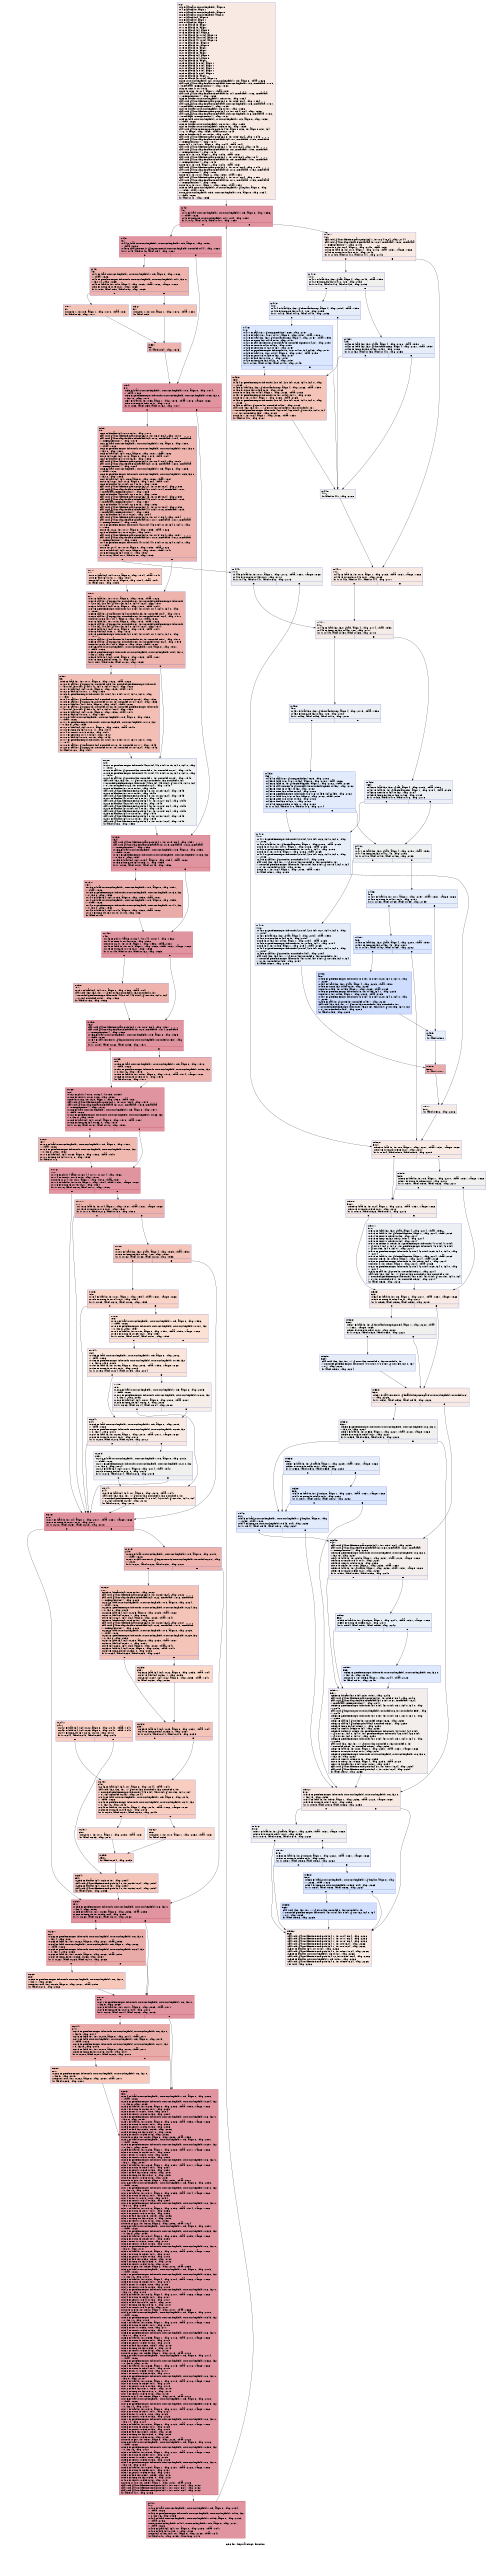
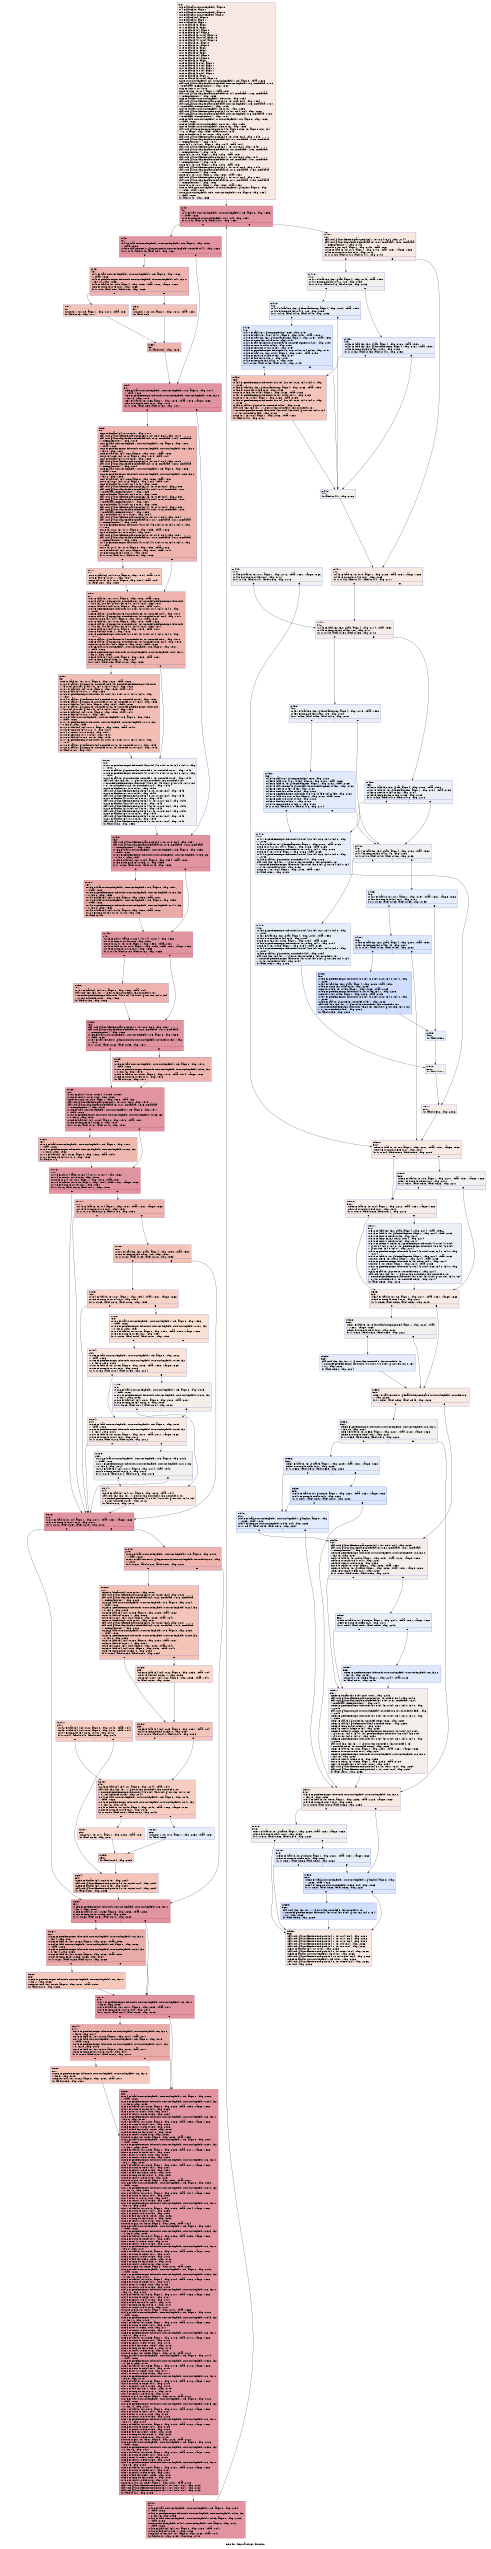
edge "%59:" -> "%444:": now "%59:" -> "%77:"
node "%98:": text "%114 = sext i32 %114 to i64, !dbg !1942" -> "%115 = sext i32 %114 to i64, !dbg !1942"
edge "%450:" -> "%476:": added
node "%500:": fillcolor #cc403a70 -> #dbdcde70
edge "%508:" -> "%511:": added
edge "%532:" -> "%542:": now "%532:" -> "%536:"
node "%252:": fillcolor #f7ac8e70 -> #c7d7f070
edge "%572:" -> "%586:": now "%572:" -> "%582:"
